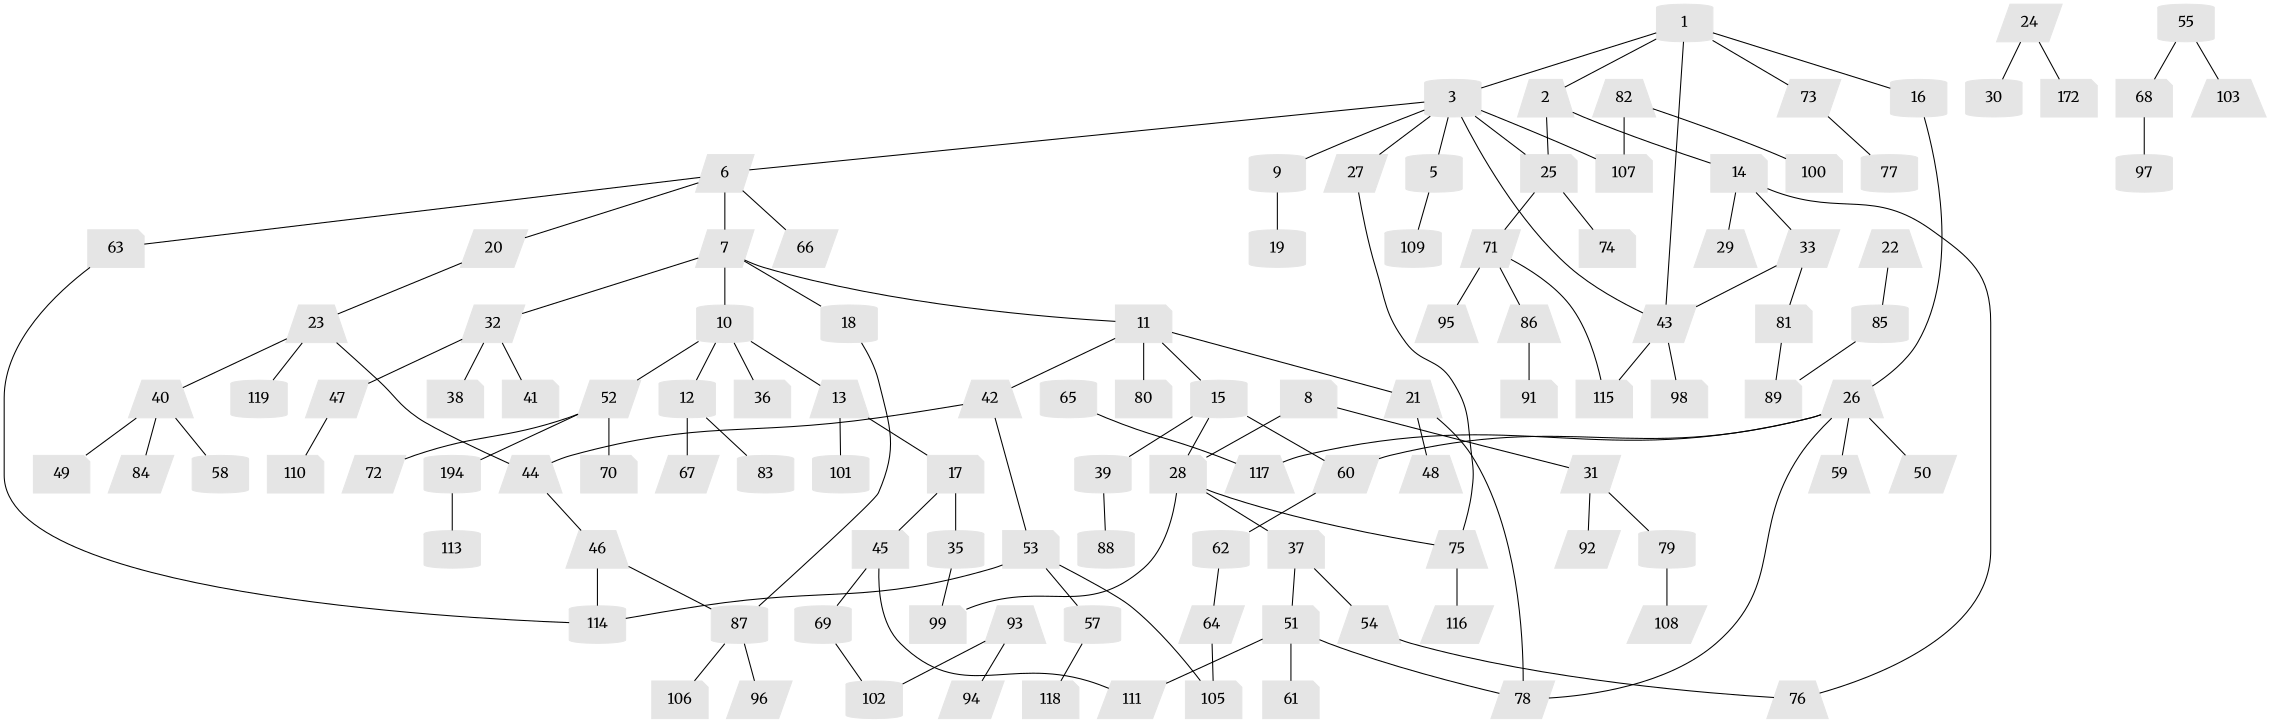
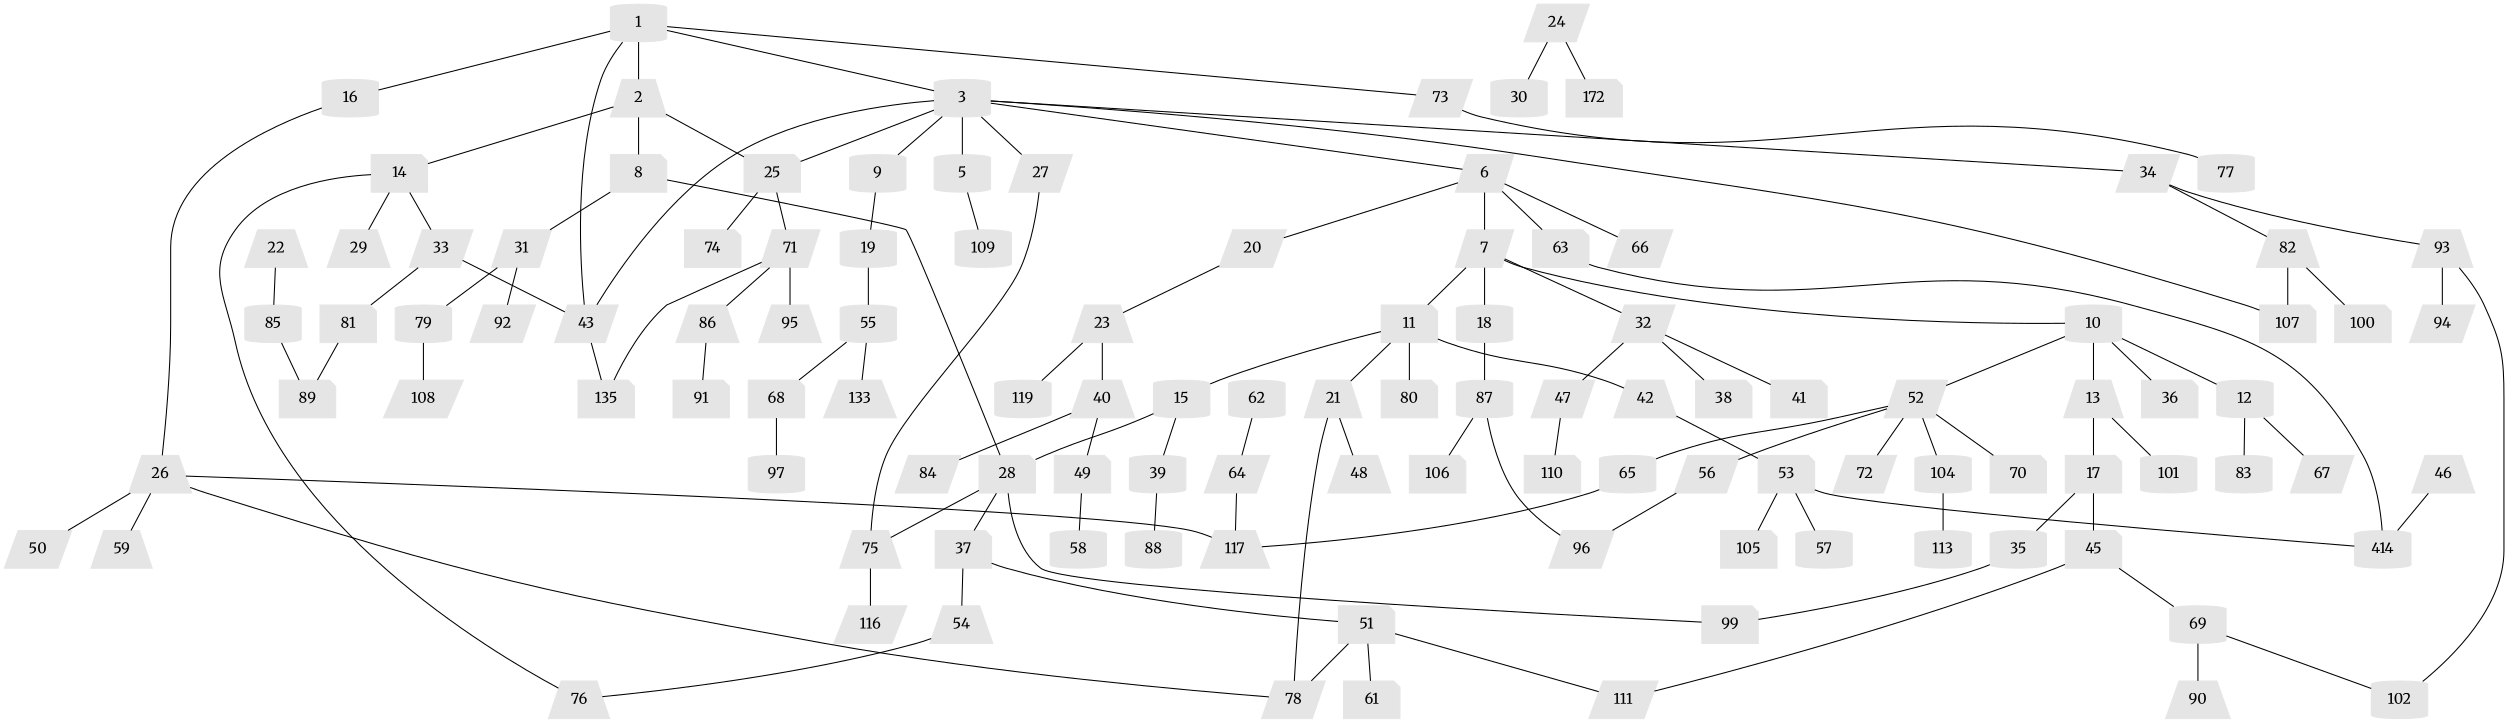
node "103": label "103" -> "133"
edge "2" -- "8": added
node "34": added
edge "19" -- "55": added
node "115": label "115" -> "135"
node "98": removed
edge "52" -- "65": added
edge "40" -- "58": now "49" -- "58"
node "194": label "194" -> "104"
node "44": removed
node "60": removed
node "56": added
edge "46" -- "87": removed
node "114": label "114" -> "414"
edge "64" -- "105": now "64" -- "117"
node "118": removed
node "90": added
